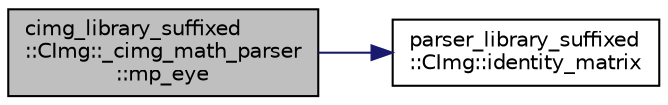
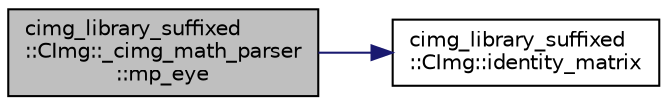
node "parser_library_suffixed ::CImg::identity_matrix": label "parser_library_suffixed ::CImg::identity_matrix" -> "cimg_library_suffixed ::CImg::identity_matrix"
